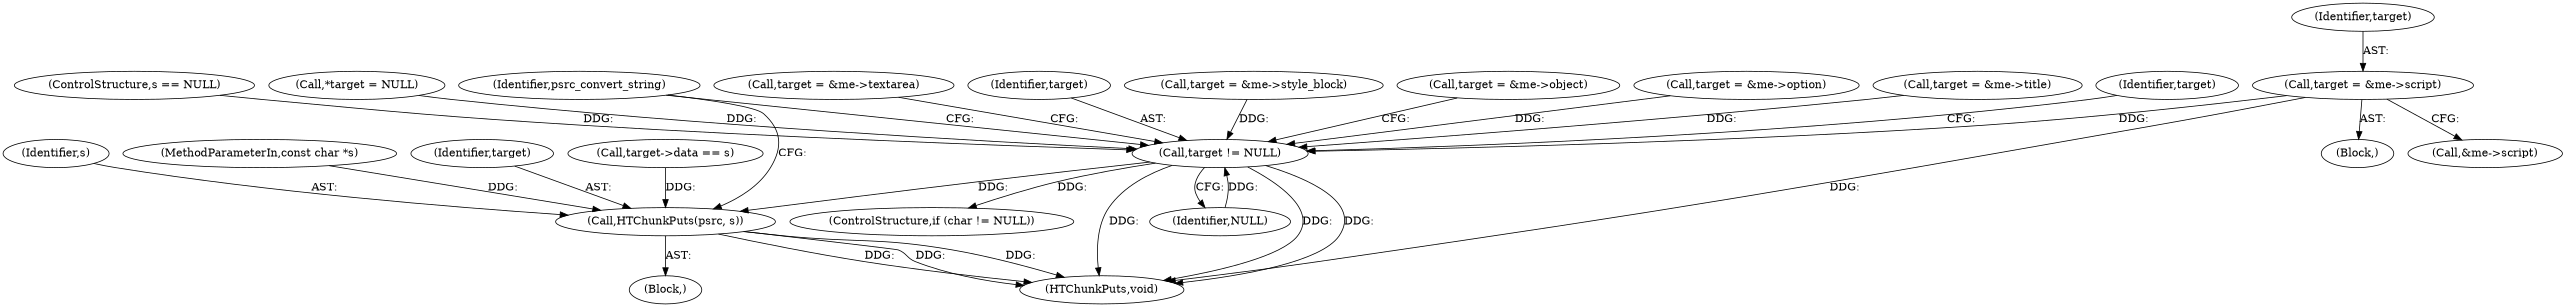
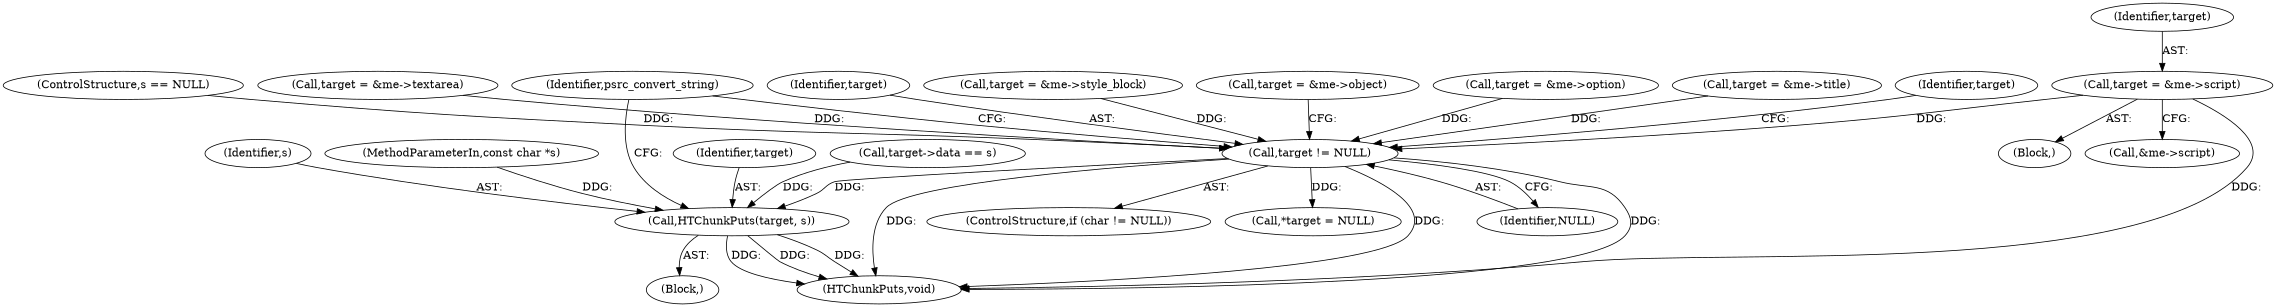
edge "(Call,target = &me->textarea)" -> "(Call,target != NULL)": label "CFG: " -> "DDG: "
edge "(Call,*target = NULL)" -> "(Call,target != NULL)": reversed
edge "(Call,target != NULL)" -> "(ControlStructure,if (char != NULL))": label "DDG: " -> "AST: "
edge "(Identifier,NULL)" -> "(Call,target != NULL)": label "DDG: " -> "AST: "
node "(Call,HTChunkPuts(psrc, s))": label "(Call,HTChunkPuts(psrc, s))" -> "(Call,HTChunkPuts(target, s))"
